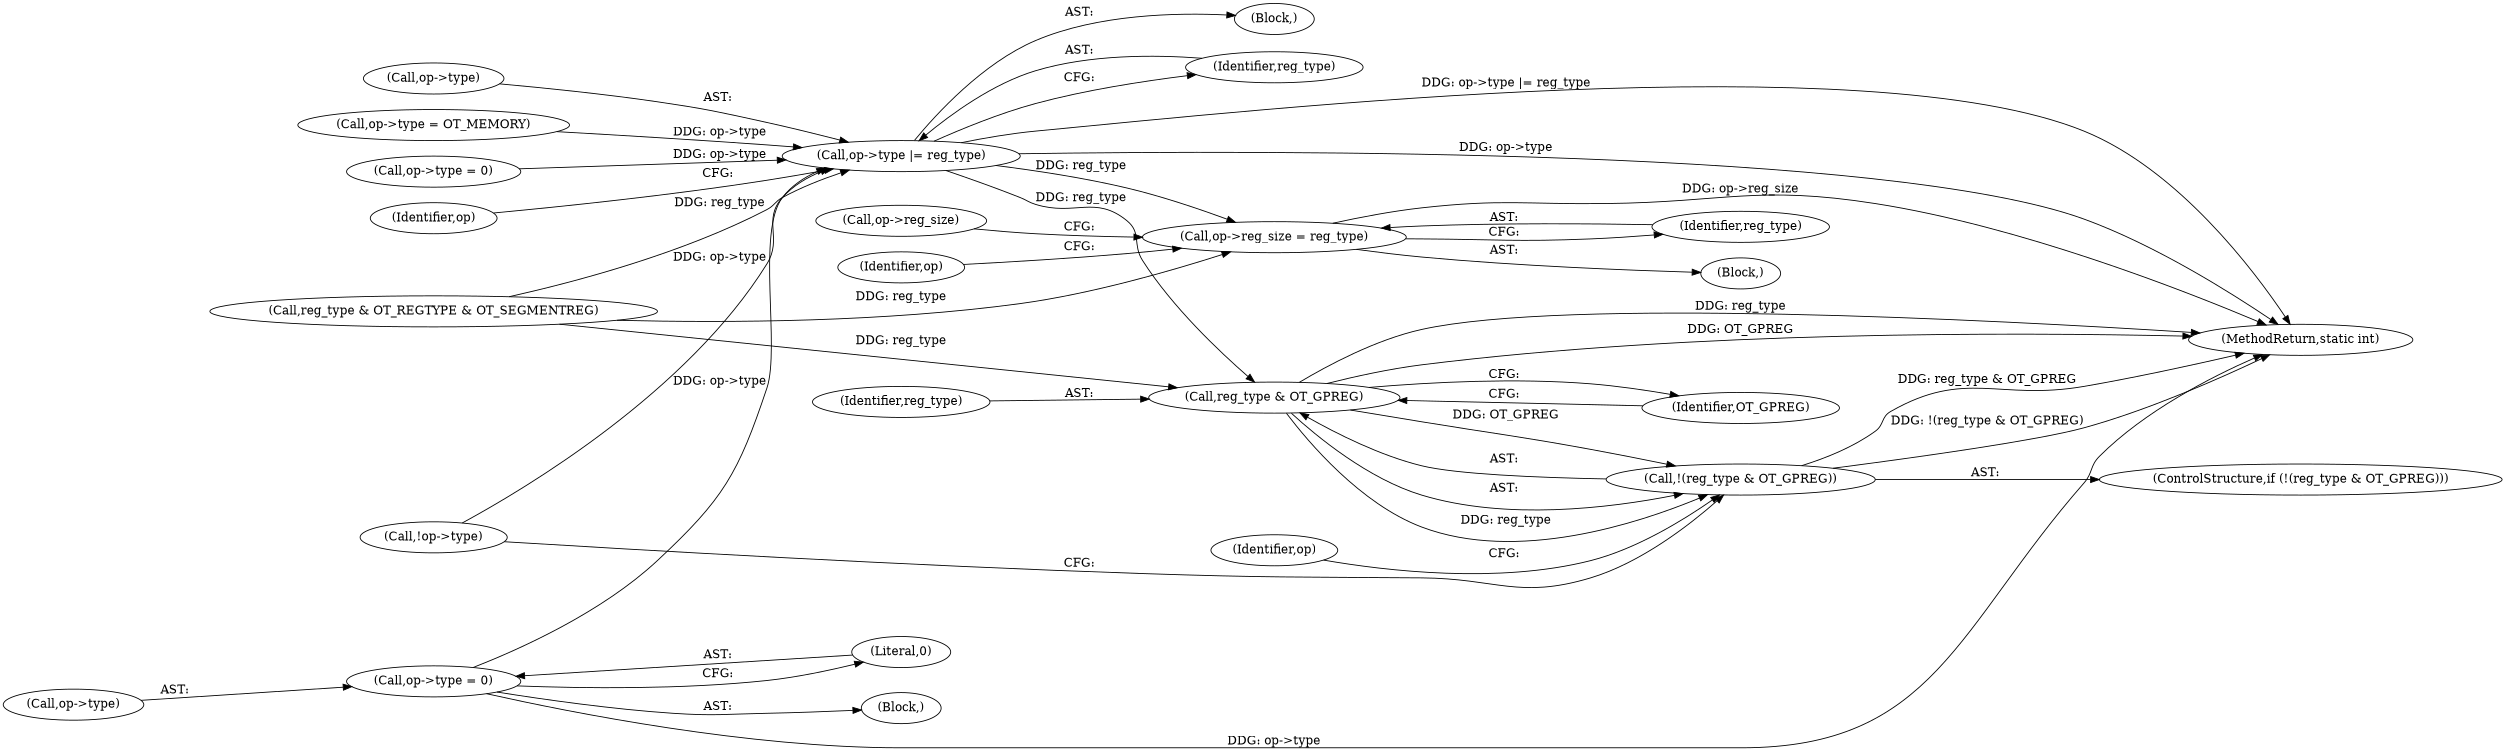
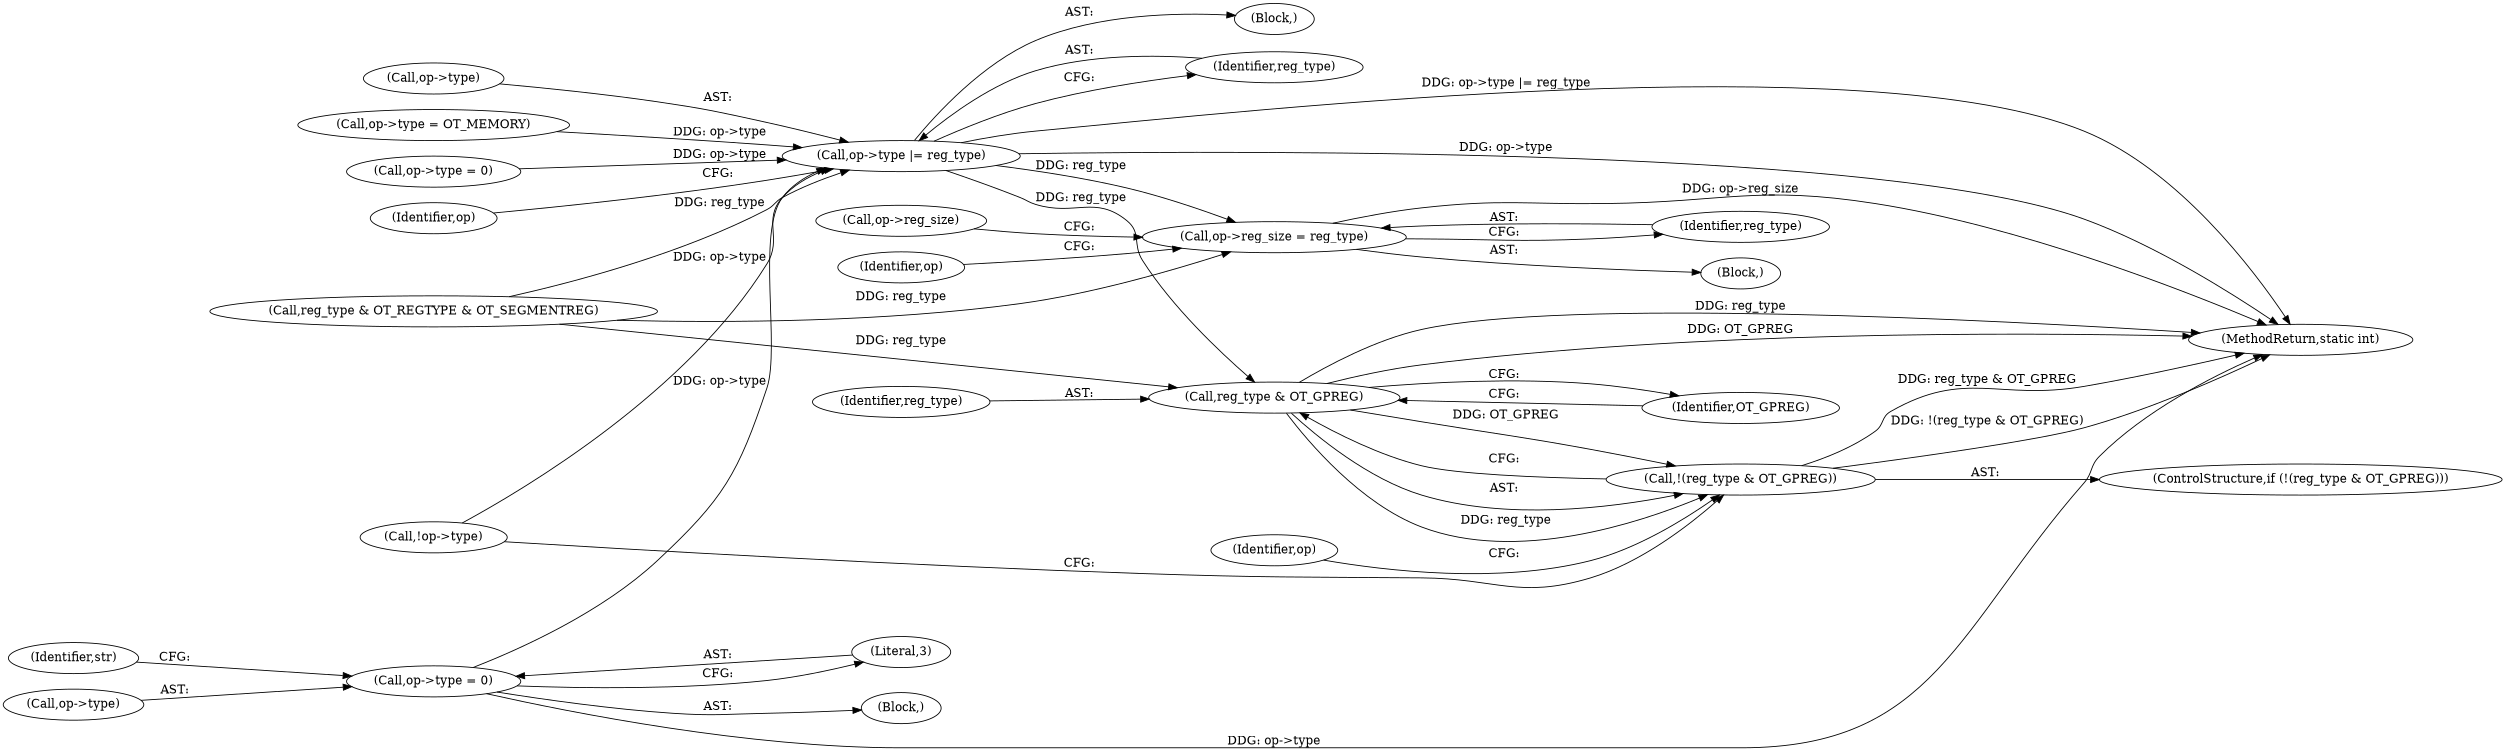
edge "(Call,!(reg_type & OT_GPREG))" -> "(Call,reg_type & OT_GPREG)": label "AST: " -> "CFG: "
node "(Literal,0)": label "(Literal,0)" -> "(Literal,3)"
node "(Identifier,str)": added
